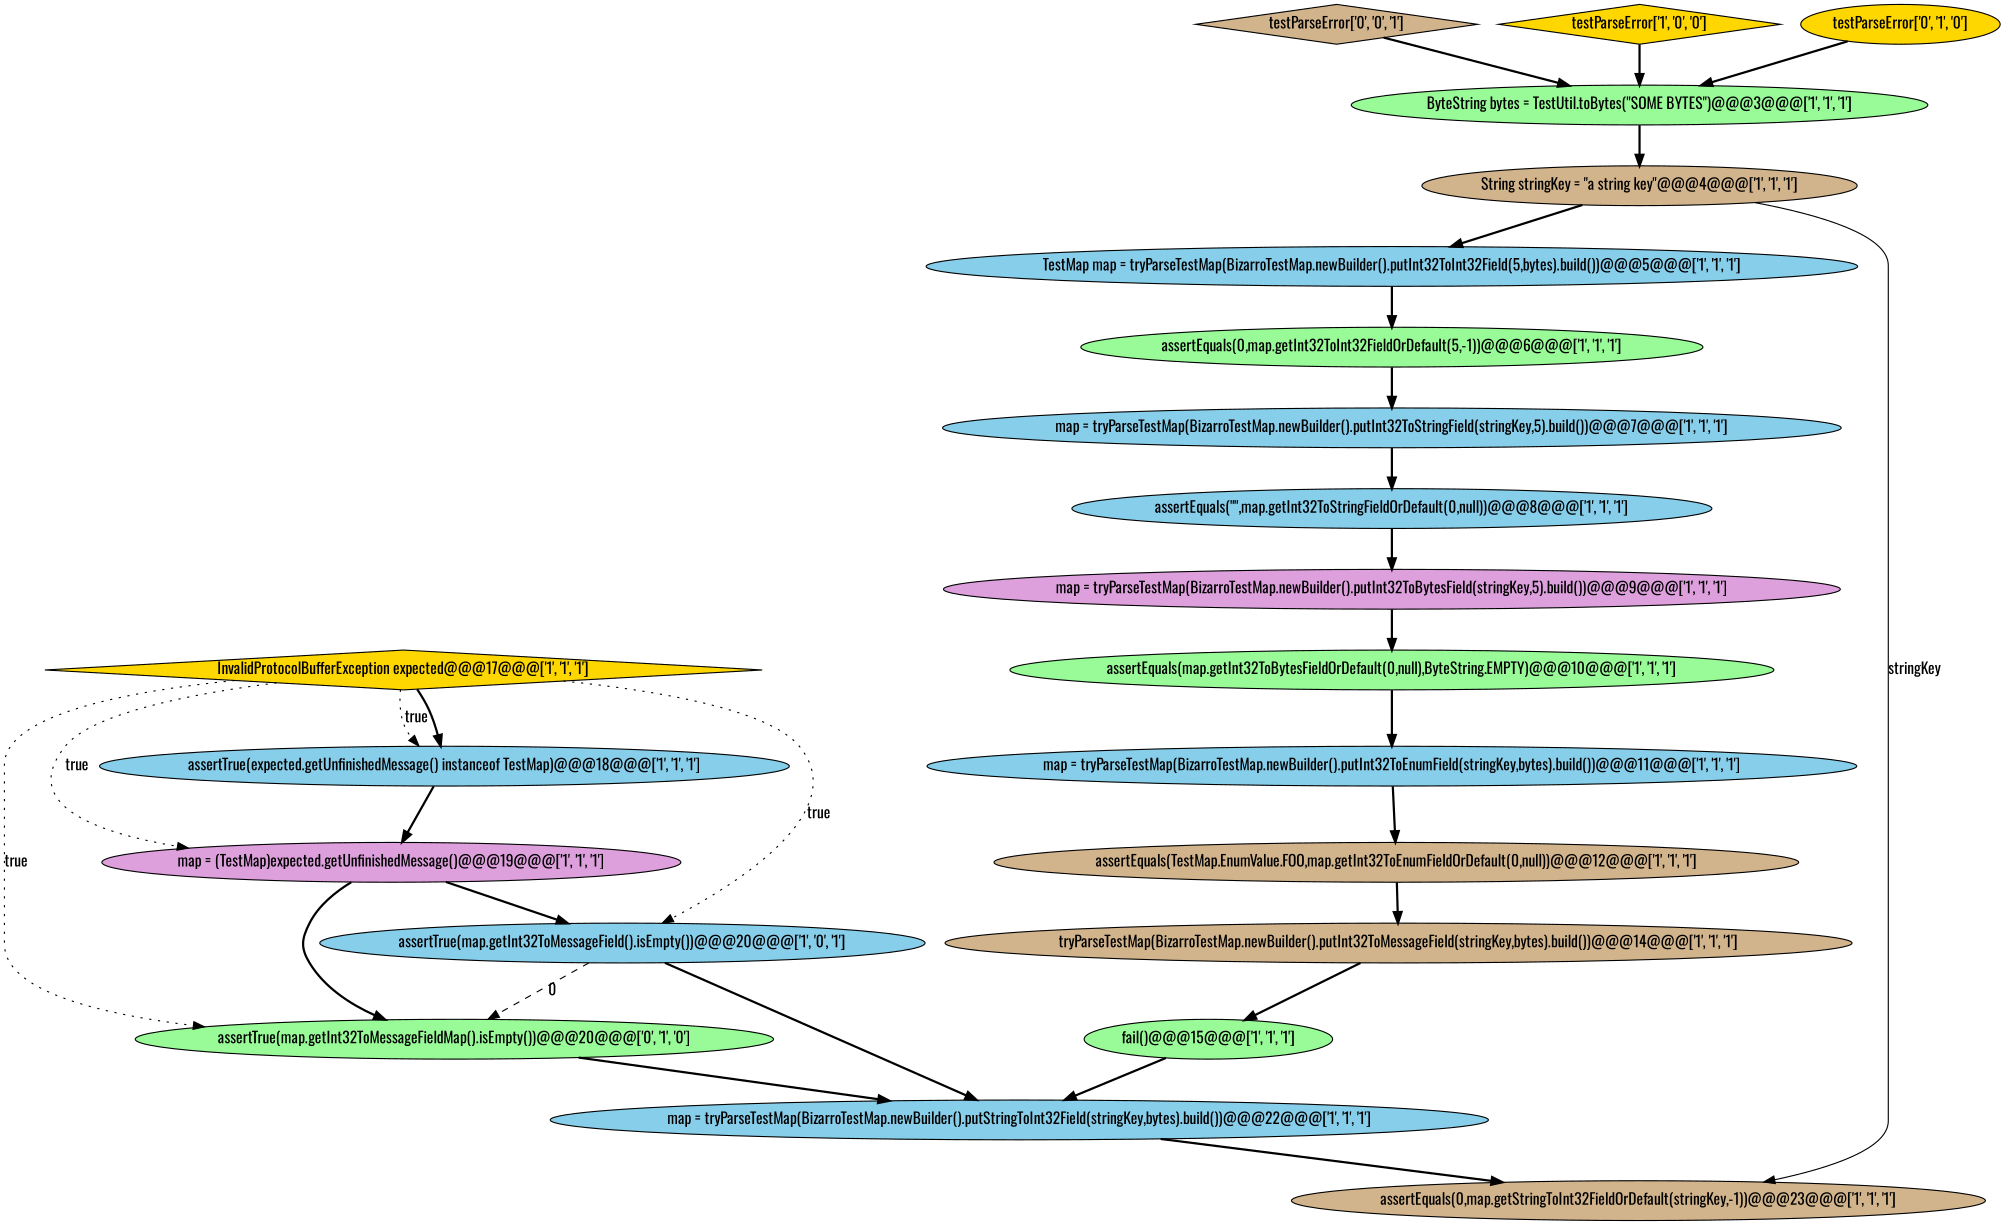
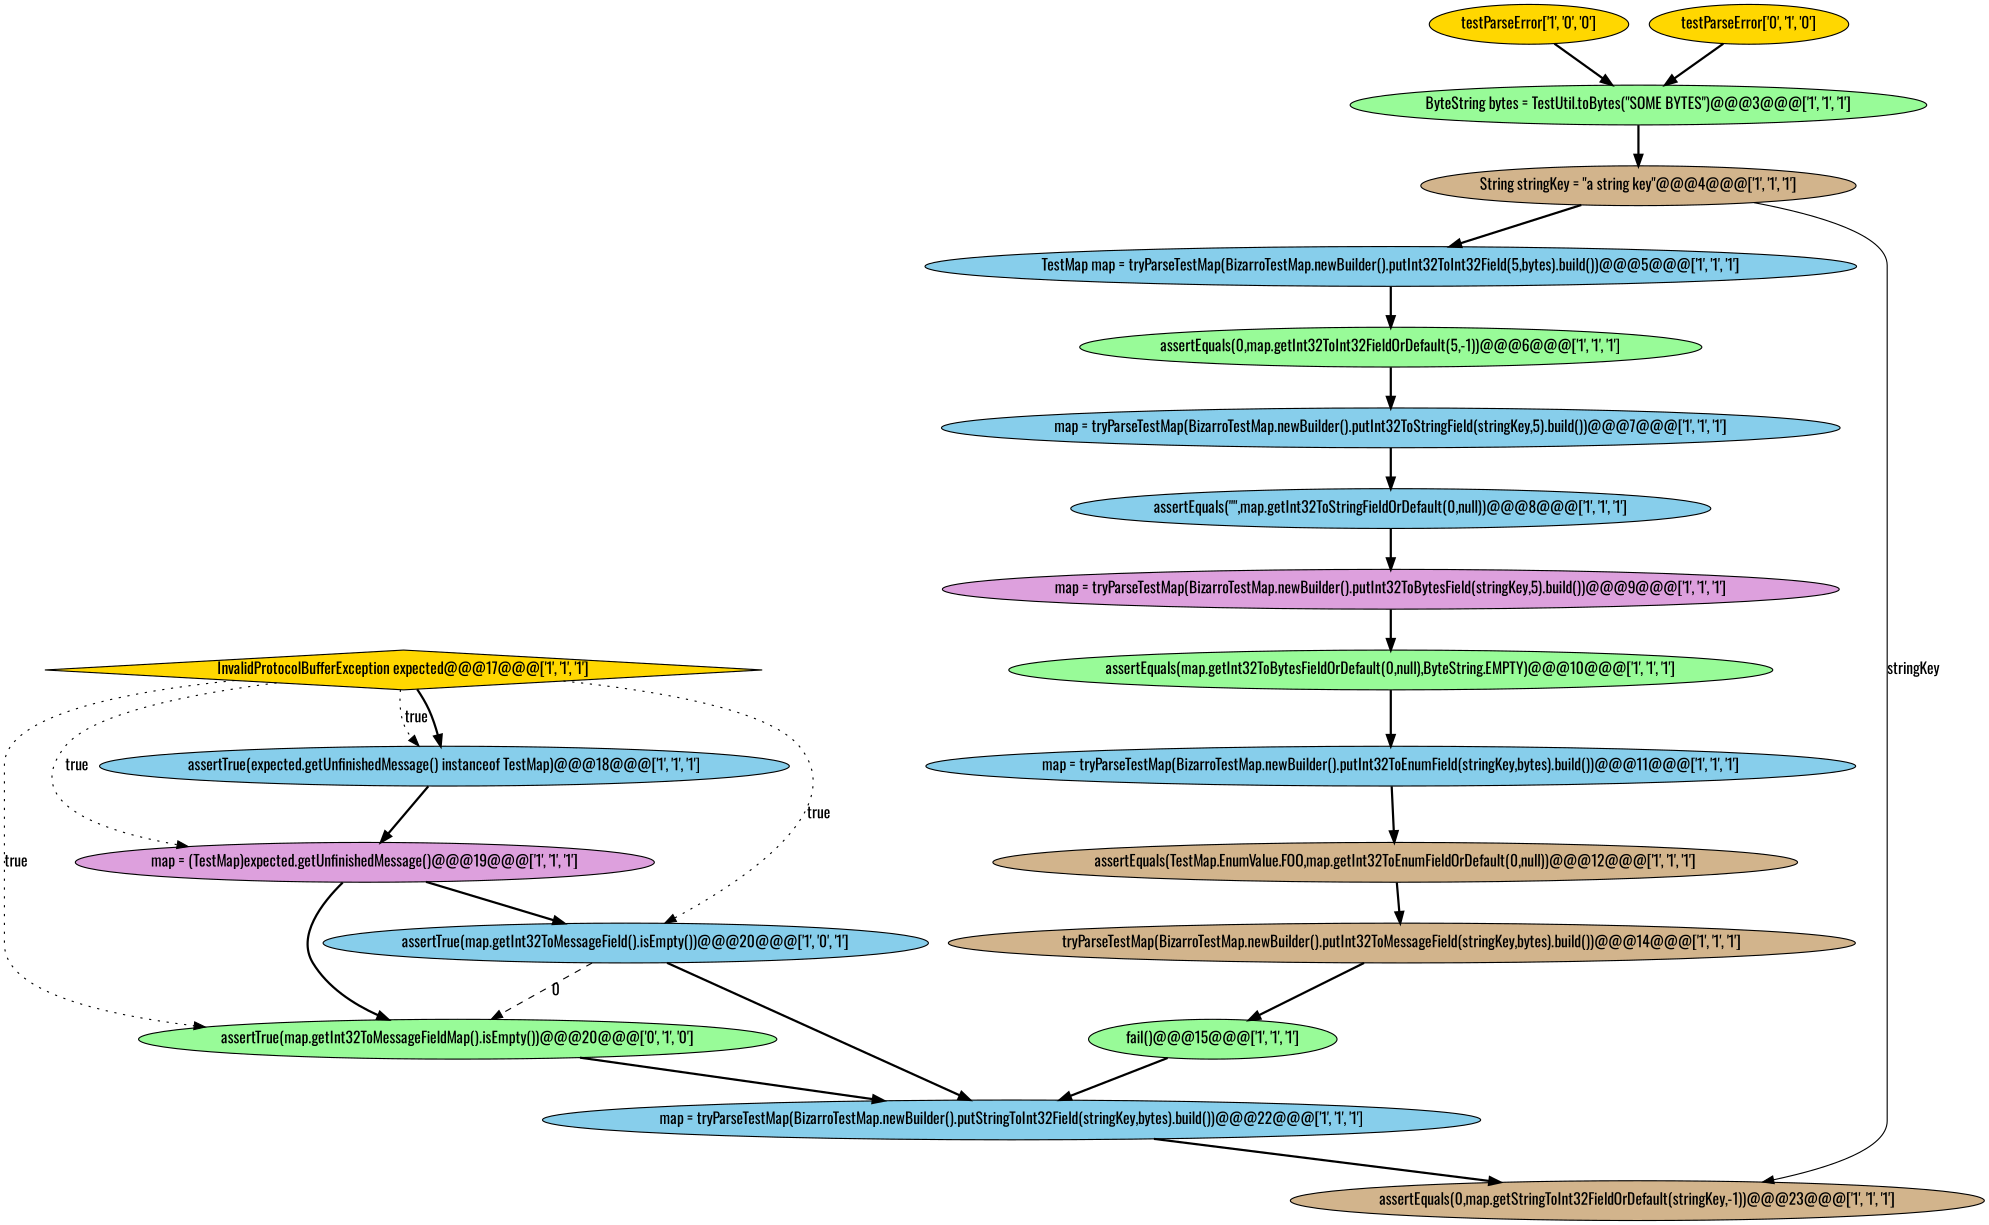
node "testParseError['0', '0', '1']": removed
node "testParseError['1', '0', '0']": shape diamond -> ellipse
